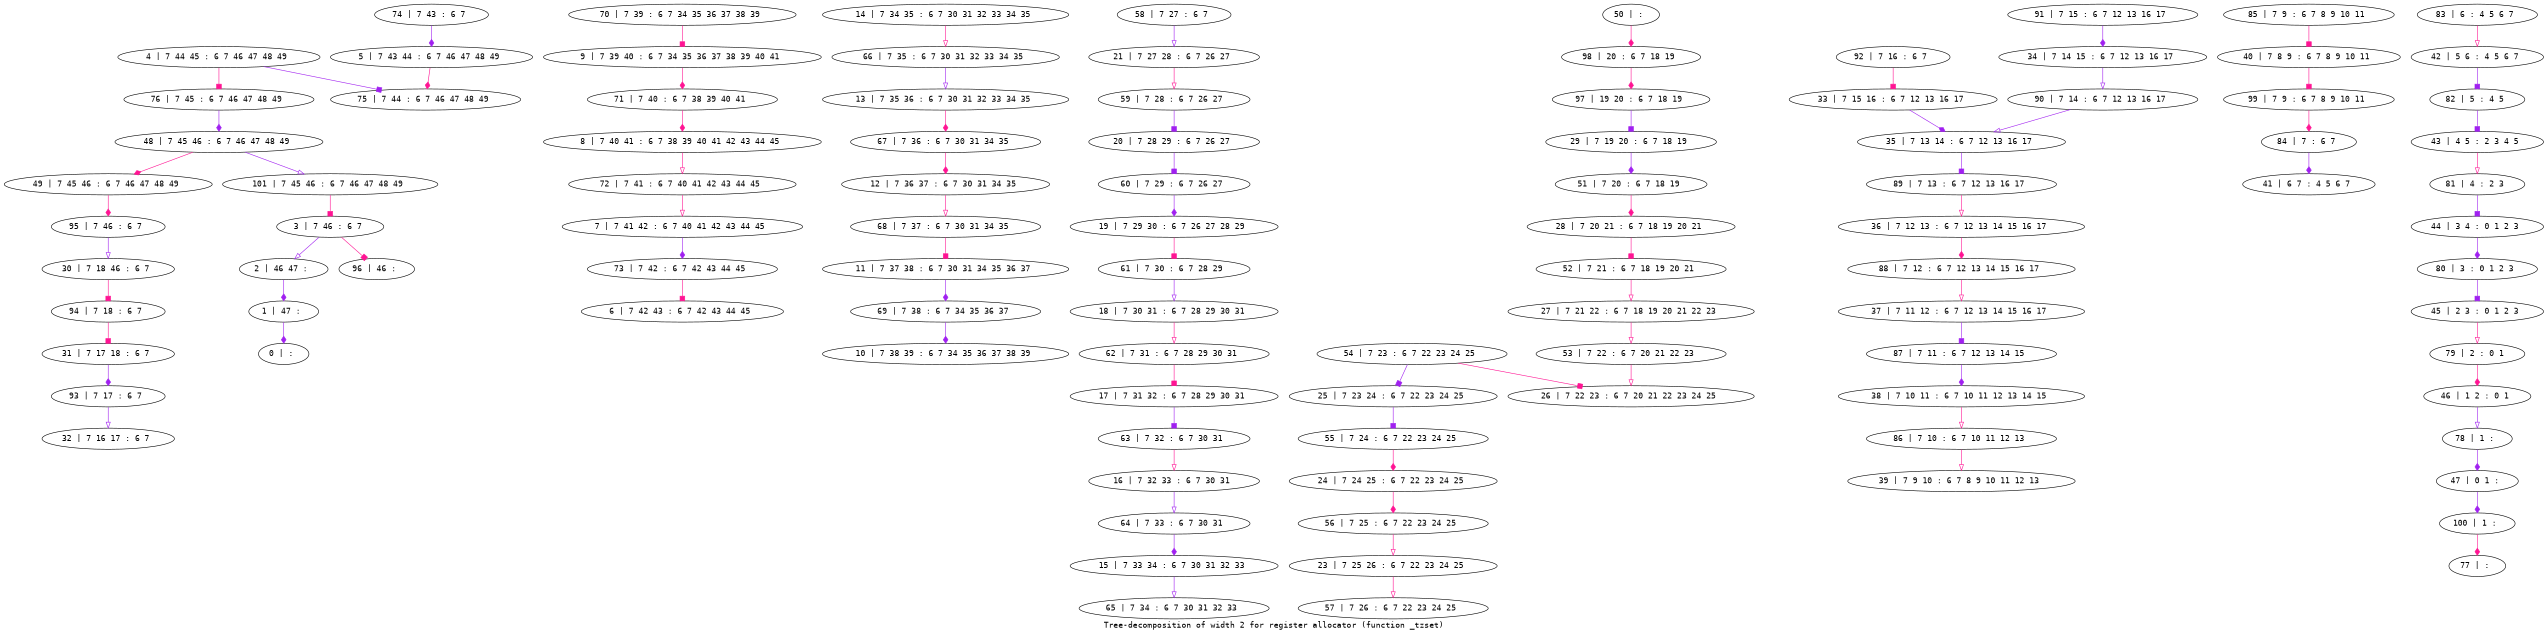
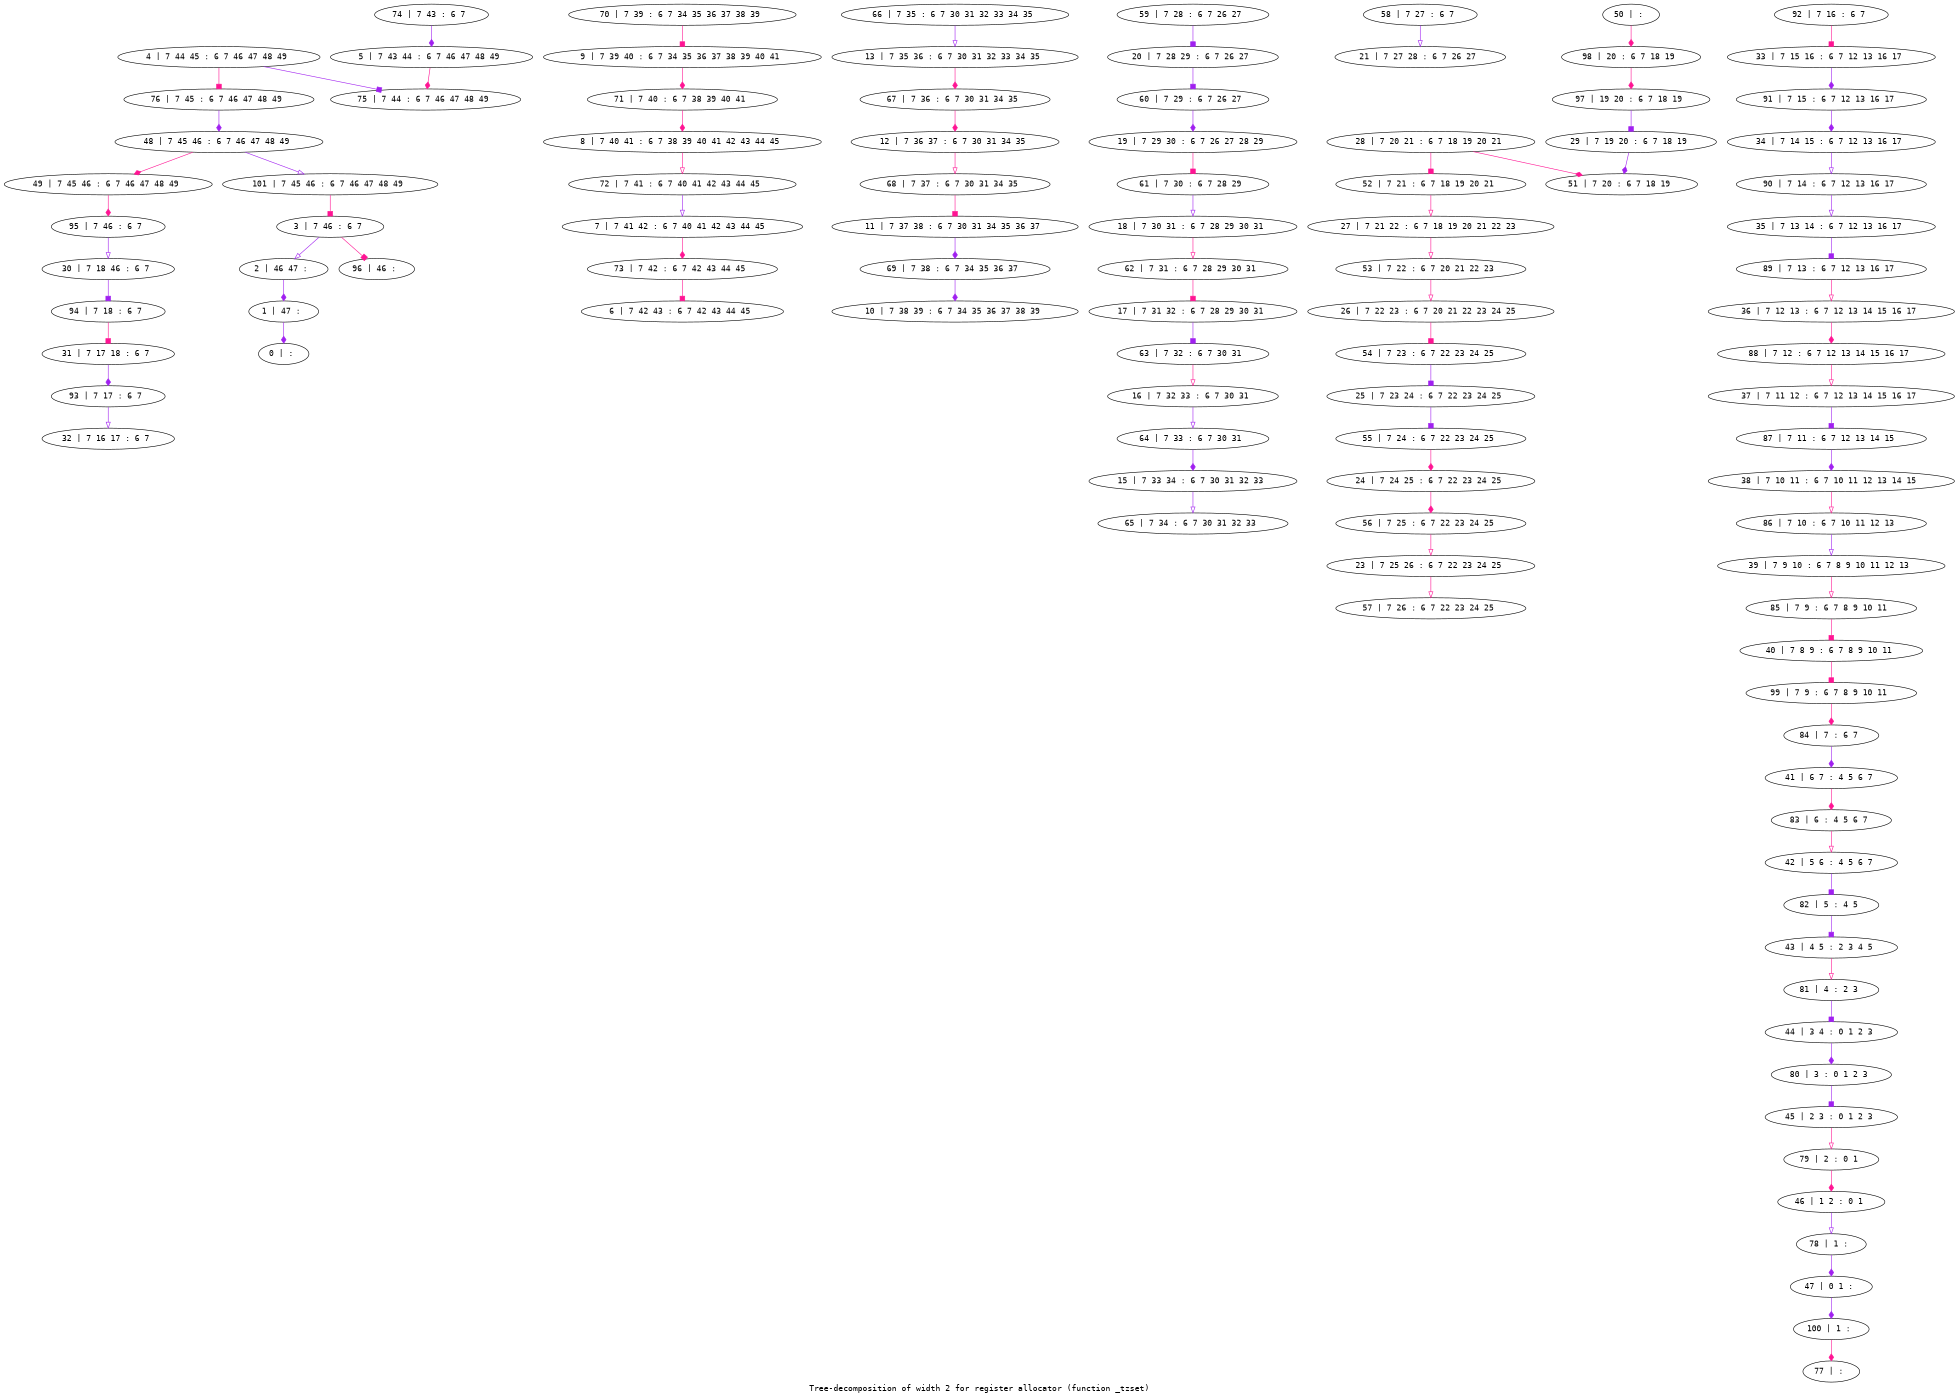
node "14 | 7 34 35 : 6 7 30 31 32 33 34 35": removed
edge "21 | 7 27 28 : 6 7 26 27" -> "59 | 7 28 : 6 7 26 27": removed
edge "33 | 7 15 16 : 6 7 12 13 16 17" -> "35 | 7 13 14 : 6 7 12 13 16 17": now "33 | 7 15 16 : 6 7 12 13 16 17" -> "91 | 7 15 : 6 7 12 13 16 17"
edge "51 | 7 20 : 6 7 18 19" -> "28 | 7 20 21 : 6 7 18 19 20 21": reversed
edge "72 | 7 41 : 6 7 40 41 42 43 44 45" -> "7 | 7 41 42 : 6 7 40 41 42 43 44 45": color deeppink -> purple
edge "7 | 7 41 42 : 6 7 40 41 42 43 44 45" -> "73 | 7 42 : 6 7 42 43 44 45": color purple -> deeppink
edge "30 | 7 18 46 : 6 7" -> "94 | 7 18 : 6 7": color deeppink -> purple
edge "54 | 7 23 : 6 7 22 23 24 25" -> "26 | 7 22 23 : 6 7 20 21 22 23 24 25": reversed
edge "86 | 7 10 : 6 7 10 11 12 13" -> "39 | 7 9 10 : 6 7 8 9 10 11 12 13": color deeppink -> purple
edge "39 | 7 9 10 : 6 7 8 9 10 11 12 13" -> "85 | 7 9 : 6 7 8 9 10 11": added
edge "41 | 6 7 : 4 5 6 7" -> "83 | 6 : 4 5 6 7": added
